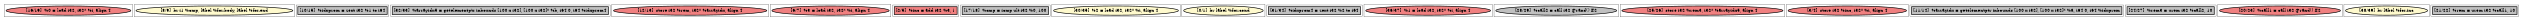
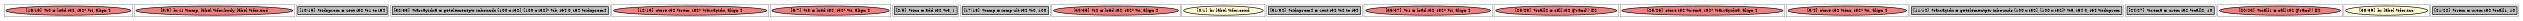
node "[8/9]  br i1 %cmp, label %for.body, label %for.end": fillcolor lemonchiffon -> lightcoral
node "[2/5]  %inc = add i32 %3, 1": fillcolor lightcoral -> grey
node "[30/35]  %2 = load i32, i32* %i, align 4": fillcolor lemonchiffon -> lightcoral
node "[28/29]  %call2 = call i32 @rand() #2": fillcolor grey -> lightcoral
